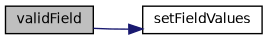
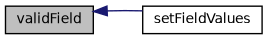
edge "validField" -> "setFieldValues": reversed
